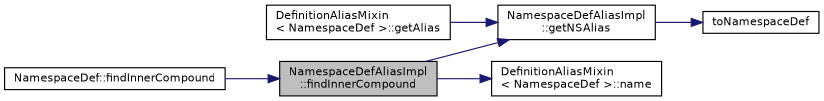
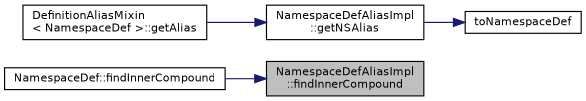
edge "NamespaceDefAliasImpl ::findInnerCompound" -> "NamespaceDefAliasImpl ::getNSAlias": removed
node "DefinitionAliasMixin < NamespaceDef >::name": removed
